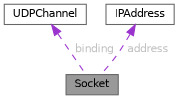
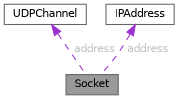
edge "Socket" -> "UDPChannel": label " binding" -> " address"
